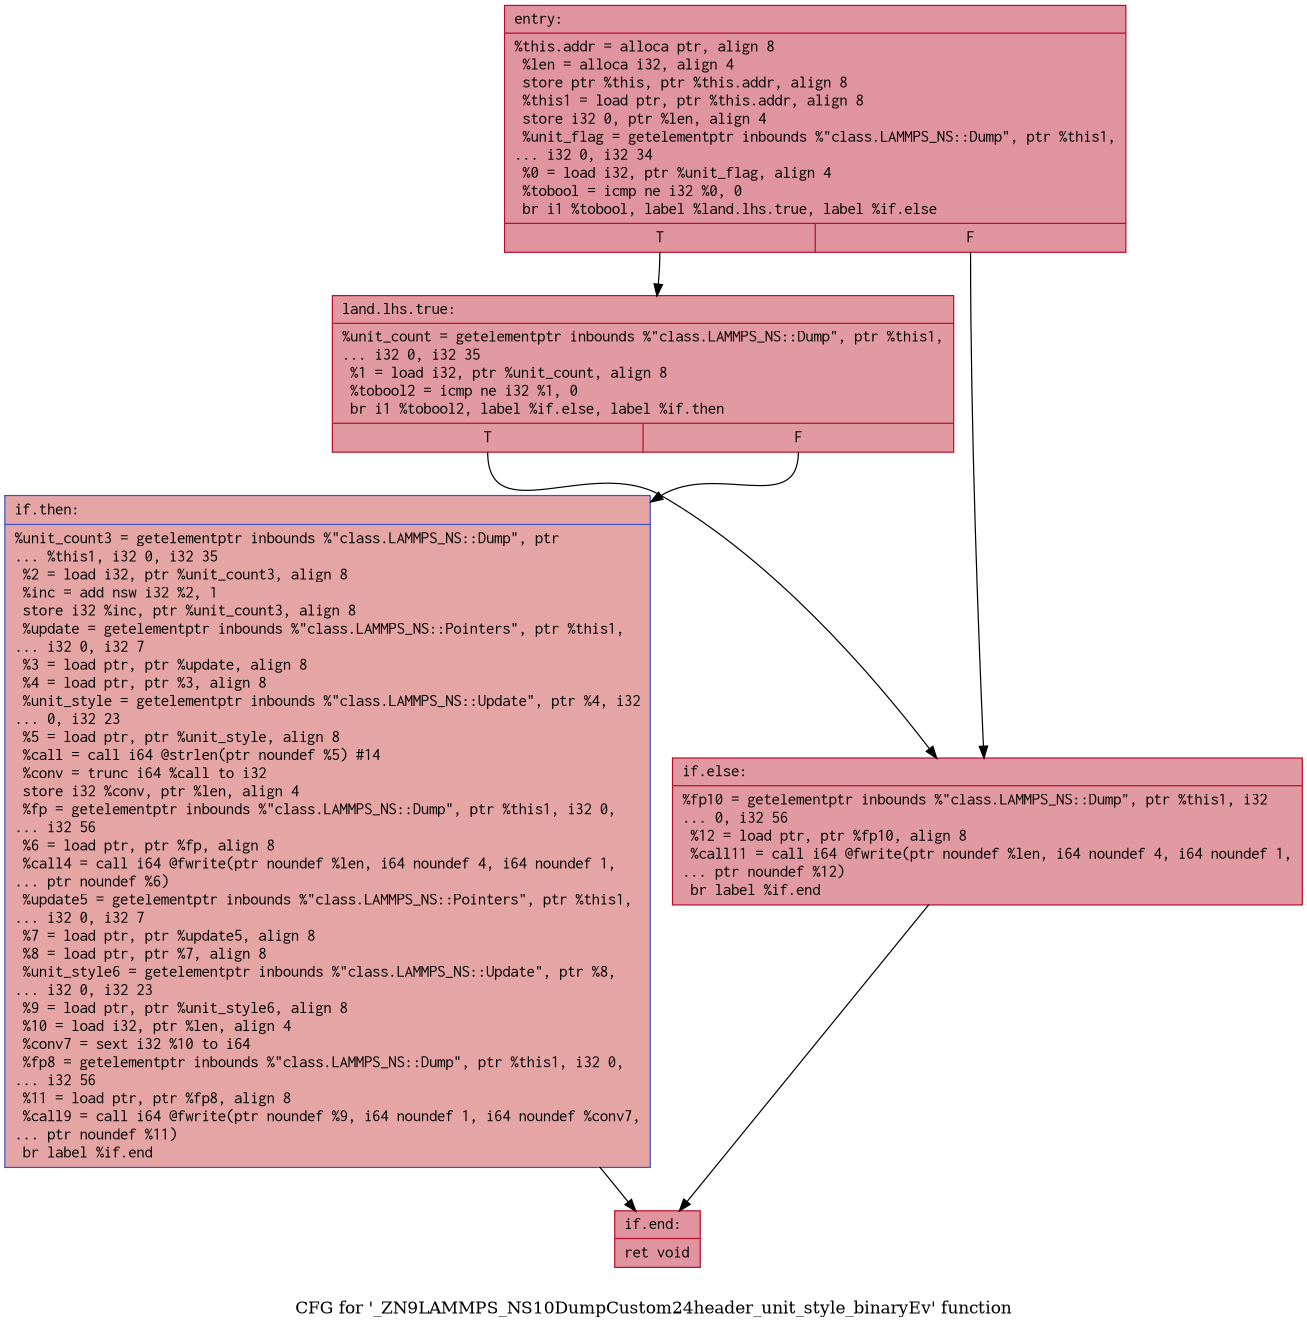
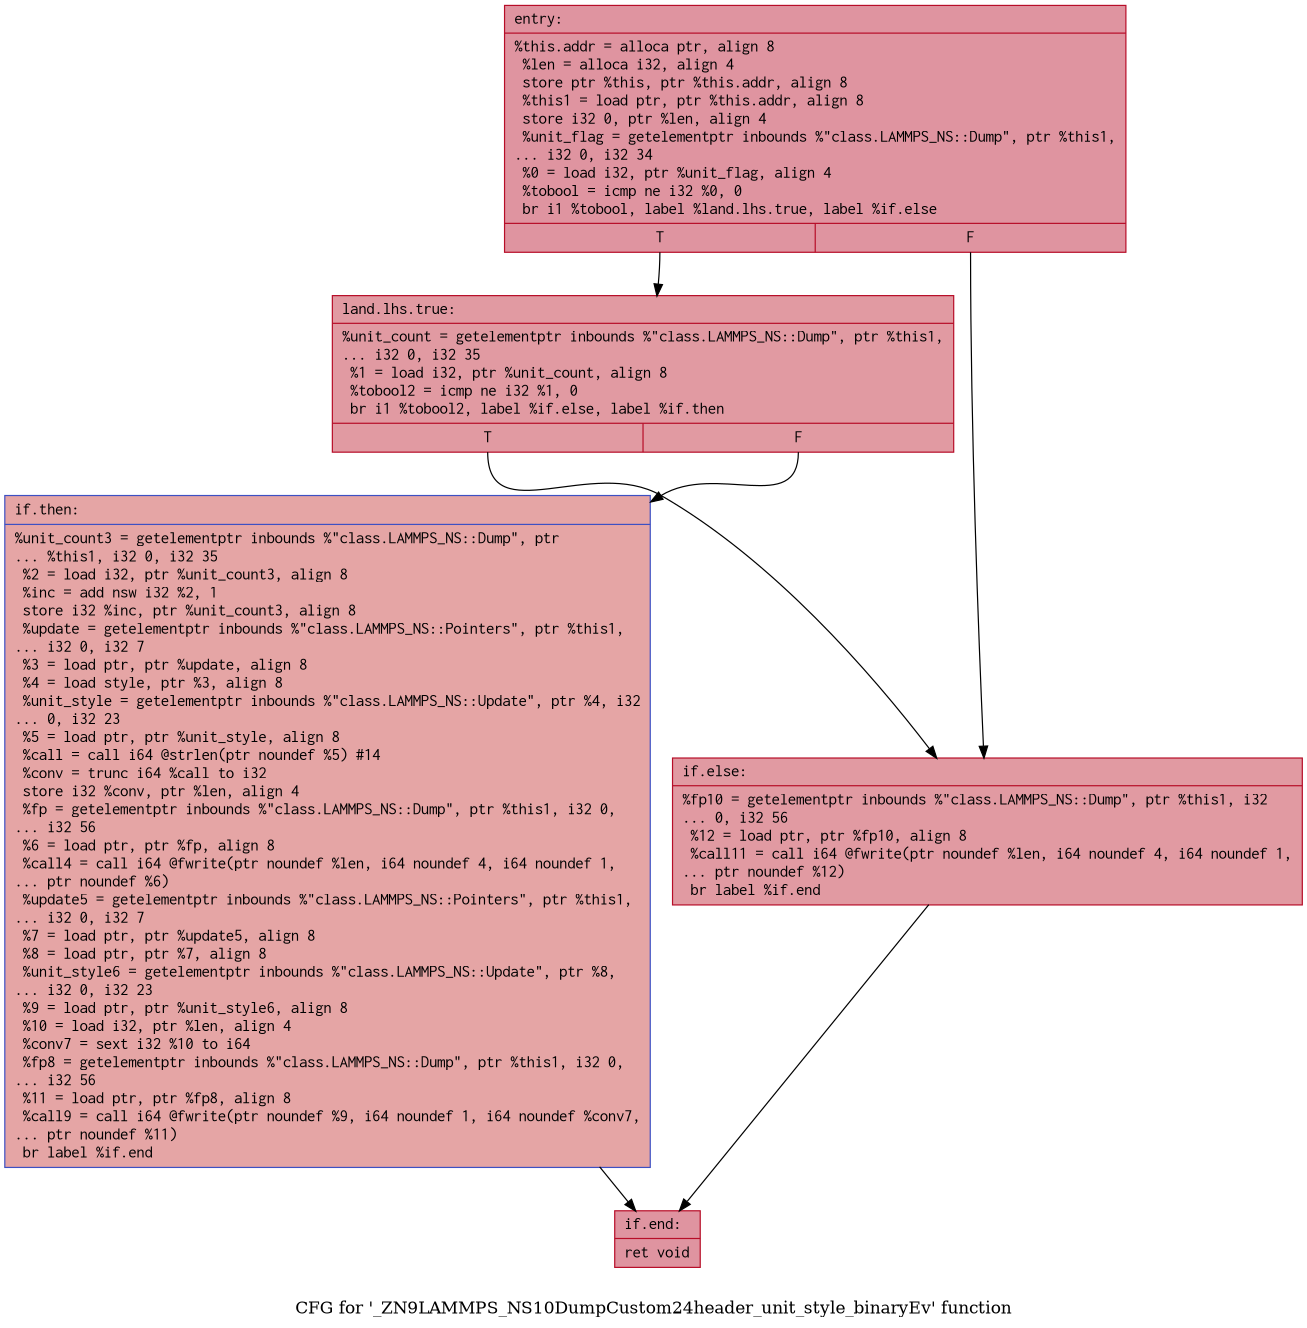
node "if.then:": text "%4 = load ptr, ptr %3, align 8" -> "%4 = load style, ptr %3, align 8"
